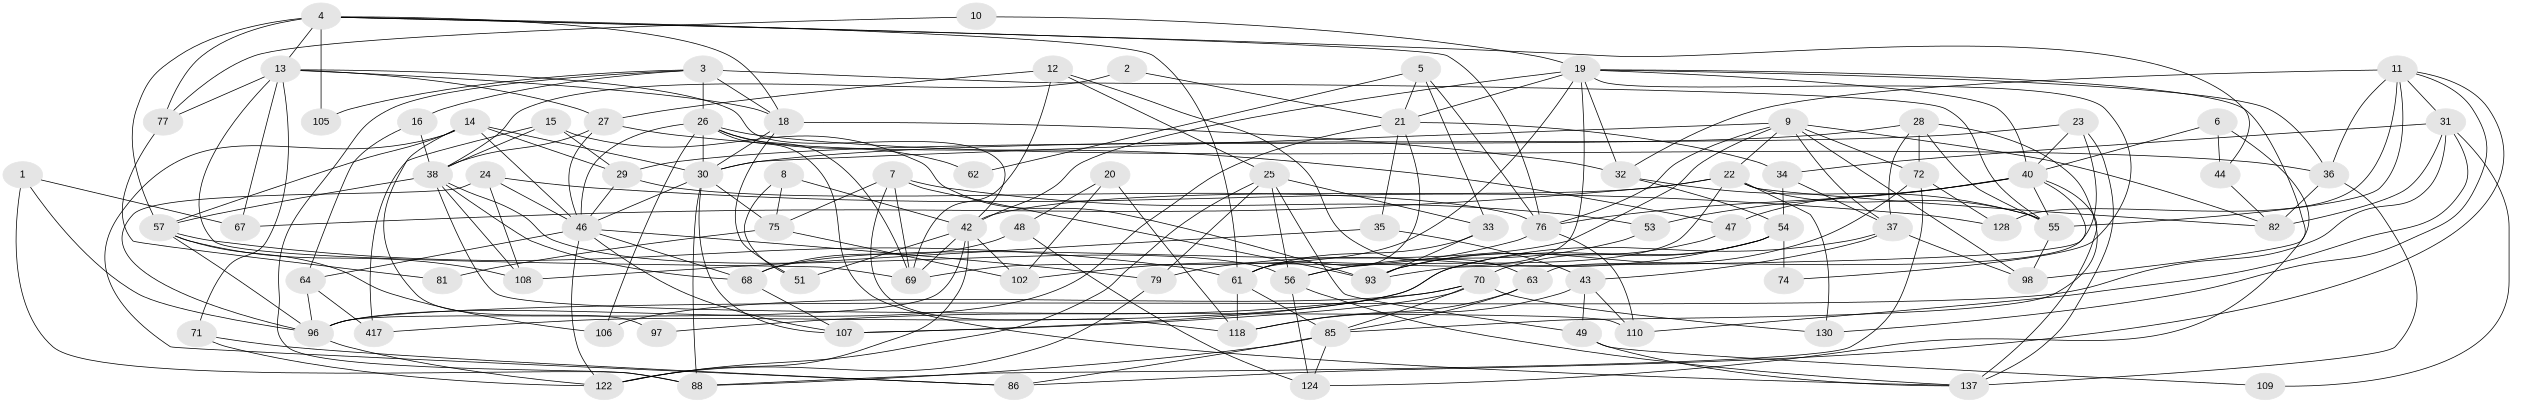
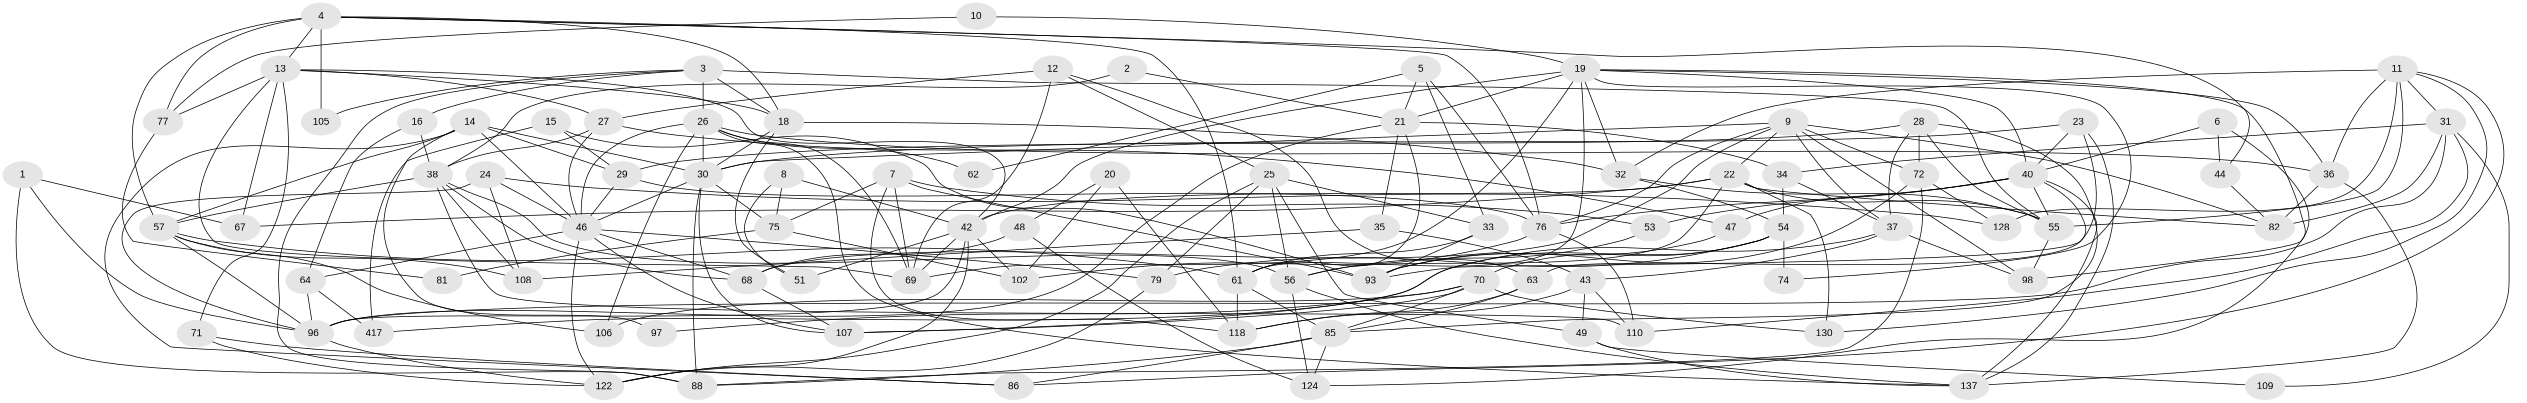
edge "15" -- "38": removed
